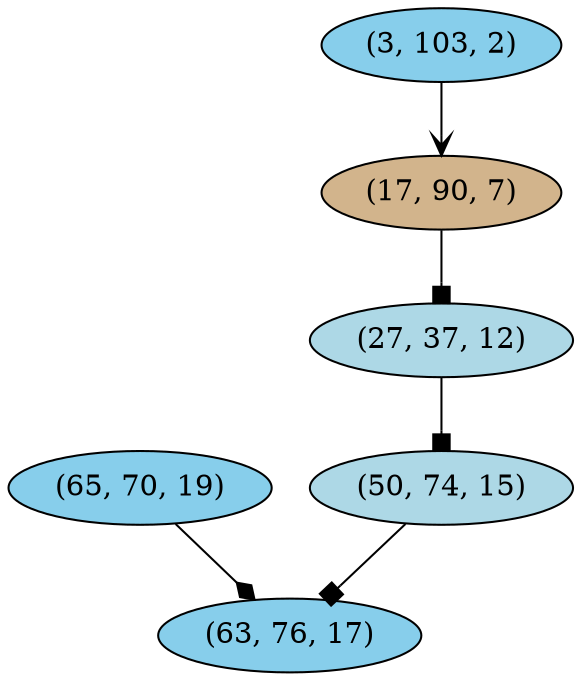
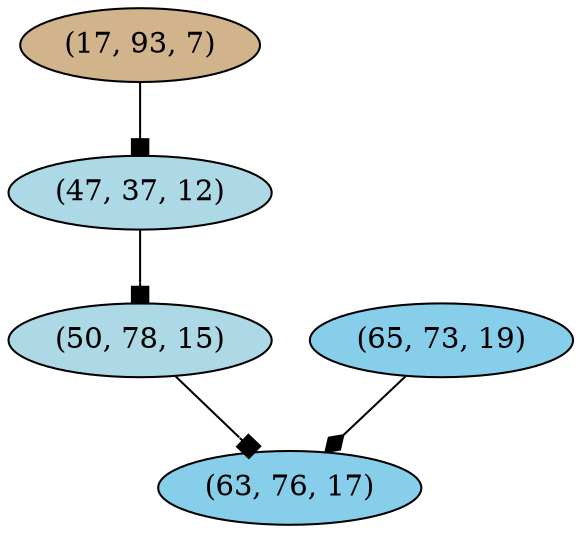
node "(3, 103, 2)": removed
node "(17, 90, 7)": label "(17, 90, 7)" -> "(17, 93, 7)"
node "(27, 37, 12)": label "(27, 37, 12)" -> "(47, 37, 12)"
node "(65, 70, 19)": label "(65, 70, 19)" -> "(65, 73, 19)"
node "(50, 74, 15)": label "(50, 74, 15)" -> "(50, 78, 15)"
